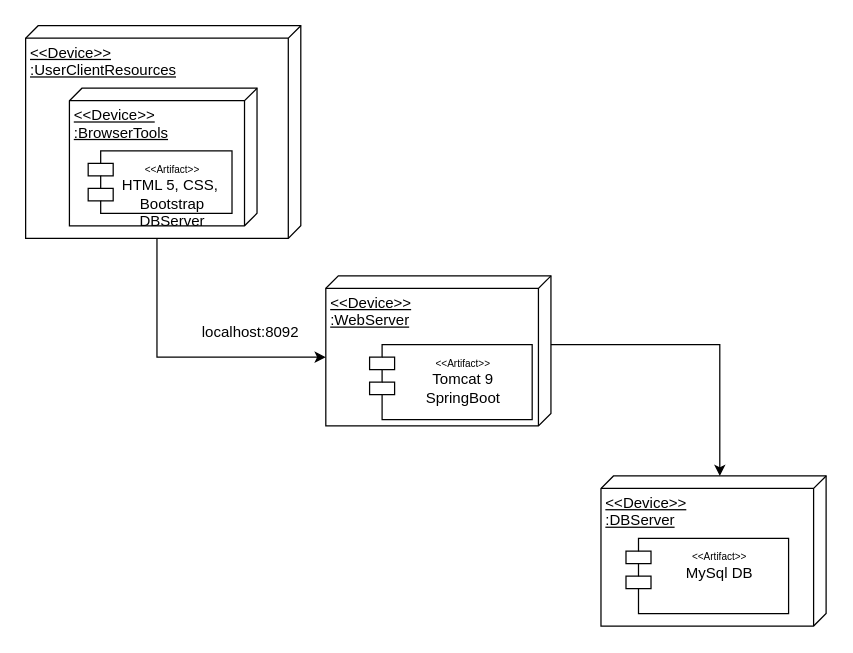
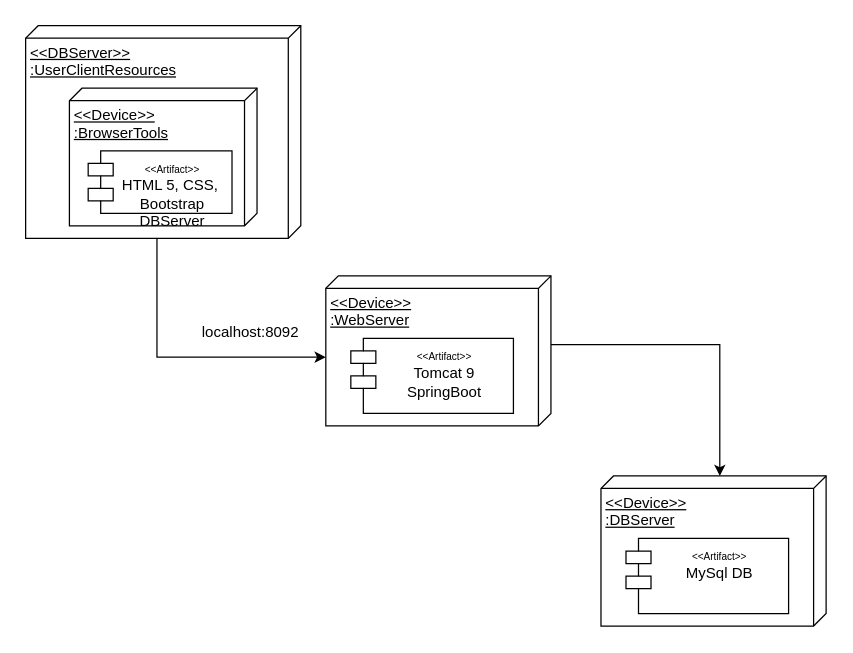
node "<<Device>> :UserClientResources": label "<<Device>> :UserClientResources" -> "<<DBServer>> :UserClientResources"
node "<<Artifact>> Tomcat 9 SpringBoot": moved (451, 382) -> (432, 376)
